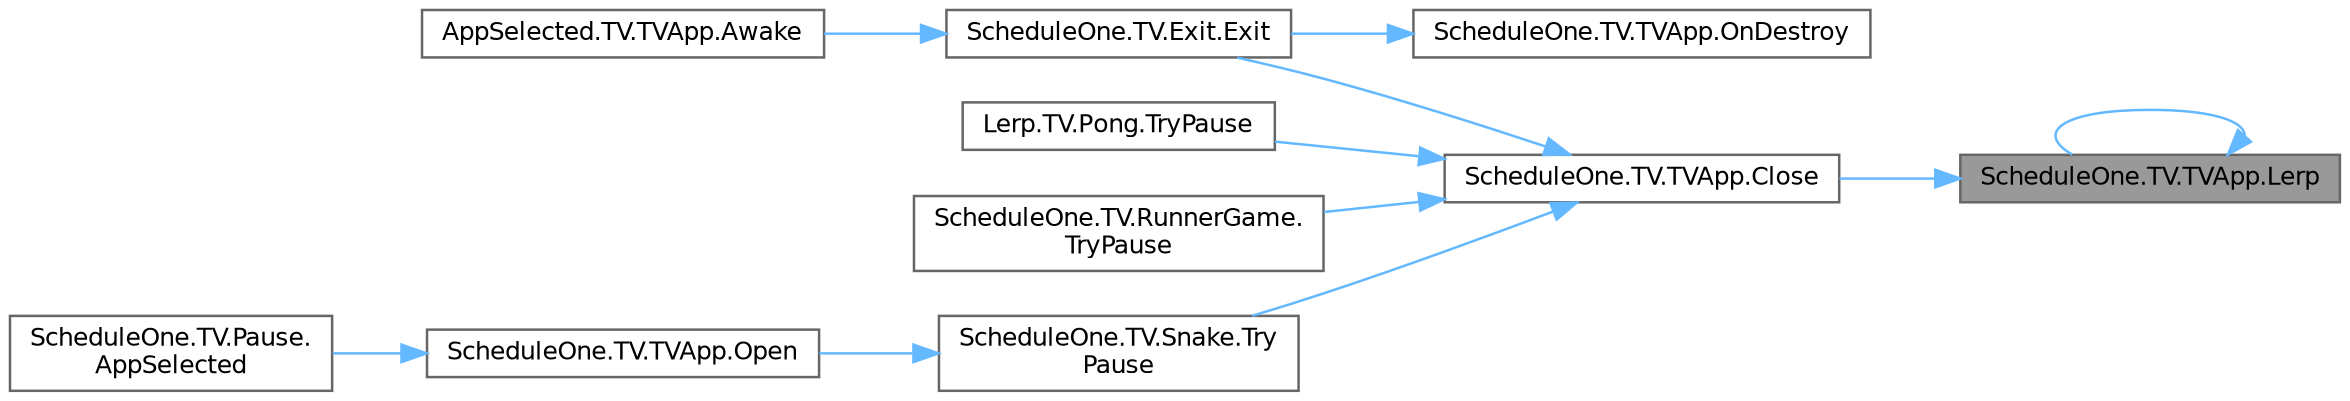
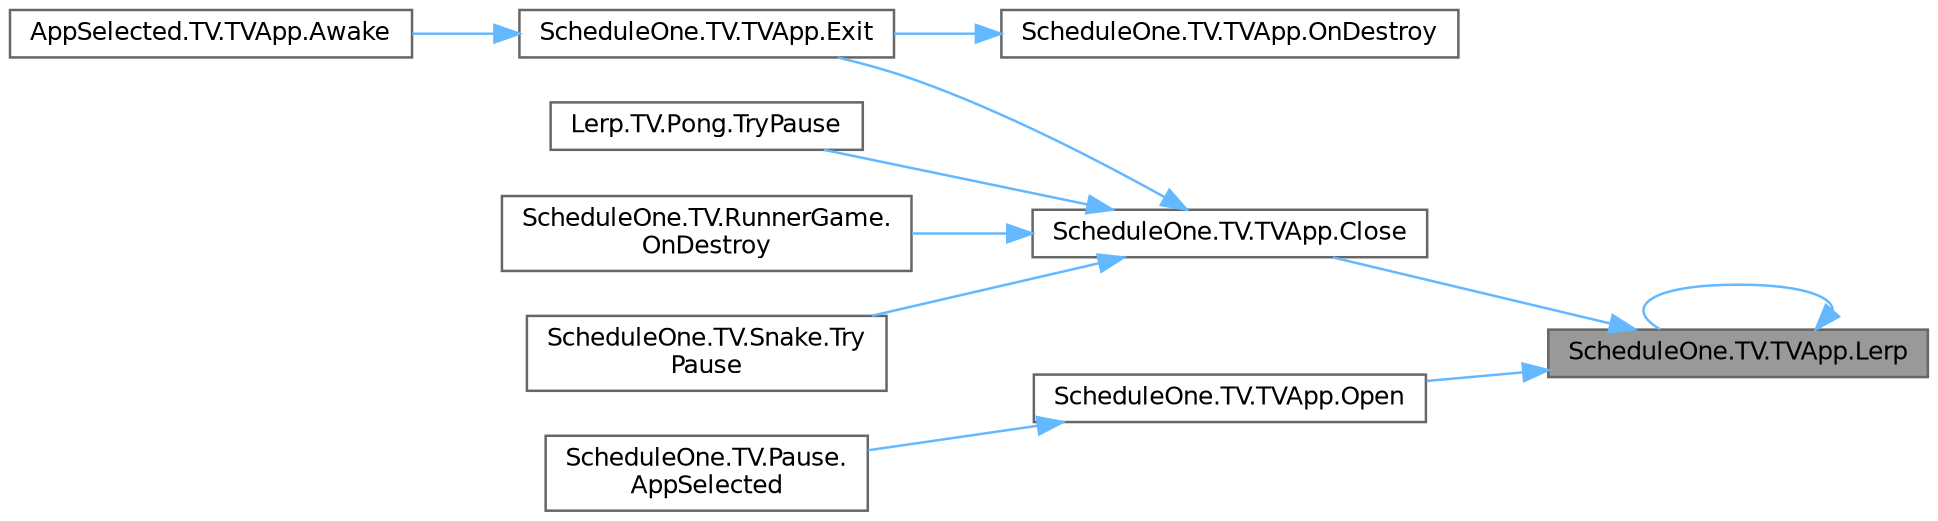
node "ScheduleOne.TV.Exit.Exit": label "ScheduleOne.TV.Exit.Exit" -> "ScheduleOne.TV.TVApp.Exit"
node "ScheduleOne.TV.RunnerGame. TryPause": label "ScheduleOne.TV.RunnerGame. TryPause" -> "ScheduleOne.TV.RunnerGame. OnDestroy"
edge "ScheduleOne.TV.TVApp.Open" -> "ScheduleOne.TV.Snake.Try Pause": now "ScheduleOne.TV.TVApp.Open" -> "ScheduleOne.TV.TVApp.Lerp"
